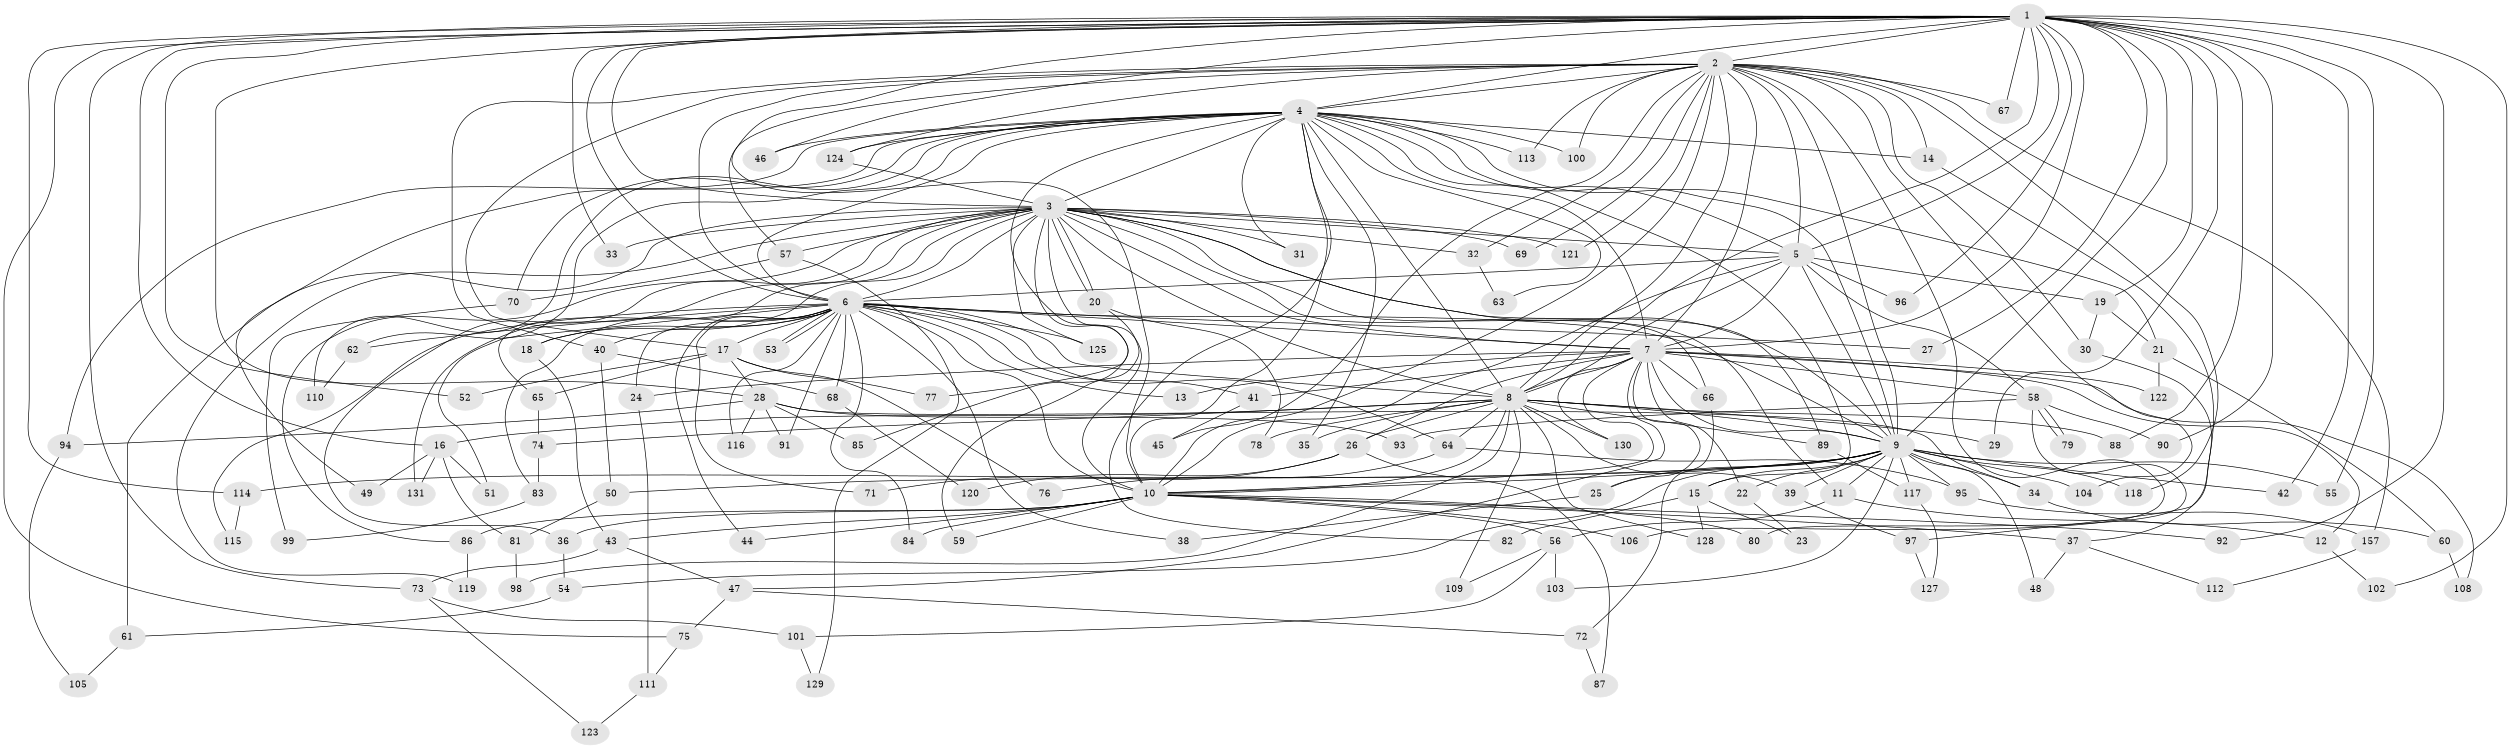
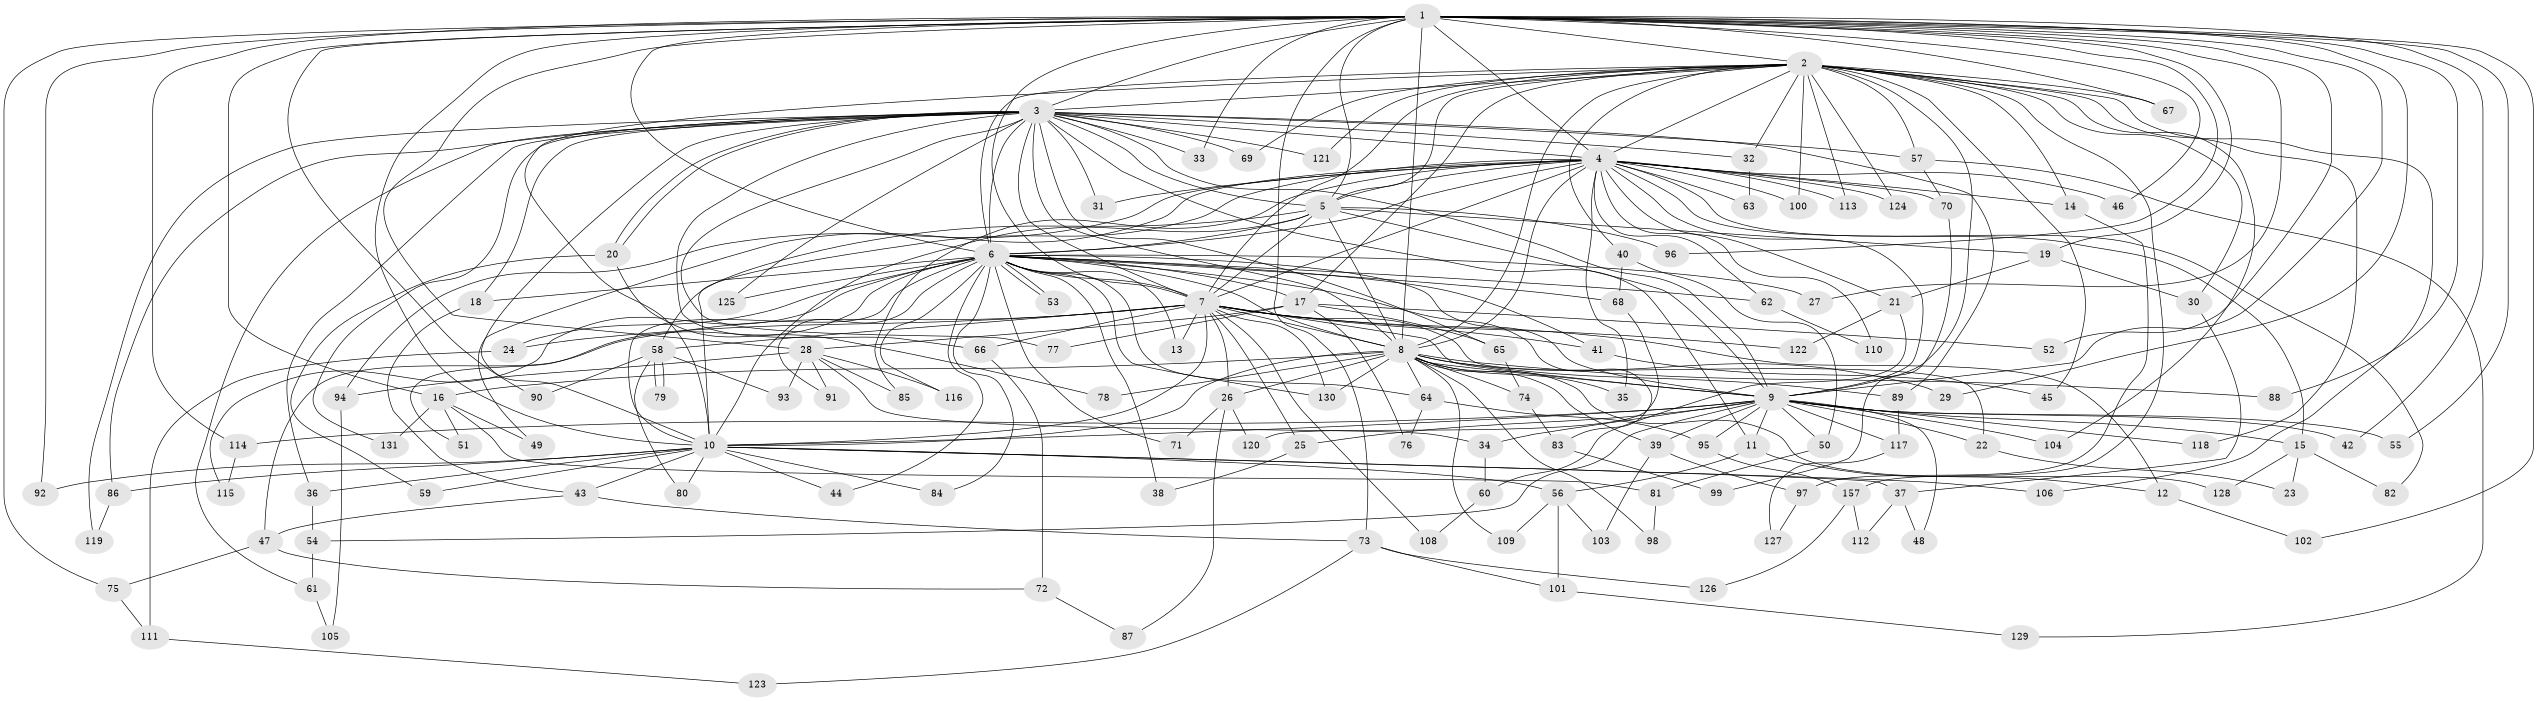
edge "124" -- "3": now "2" -- "3"
edge "6" -- "40": now "6" -- "130"
edge "9" -- "103": now "39" -- "103"
node "126": added
